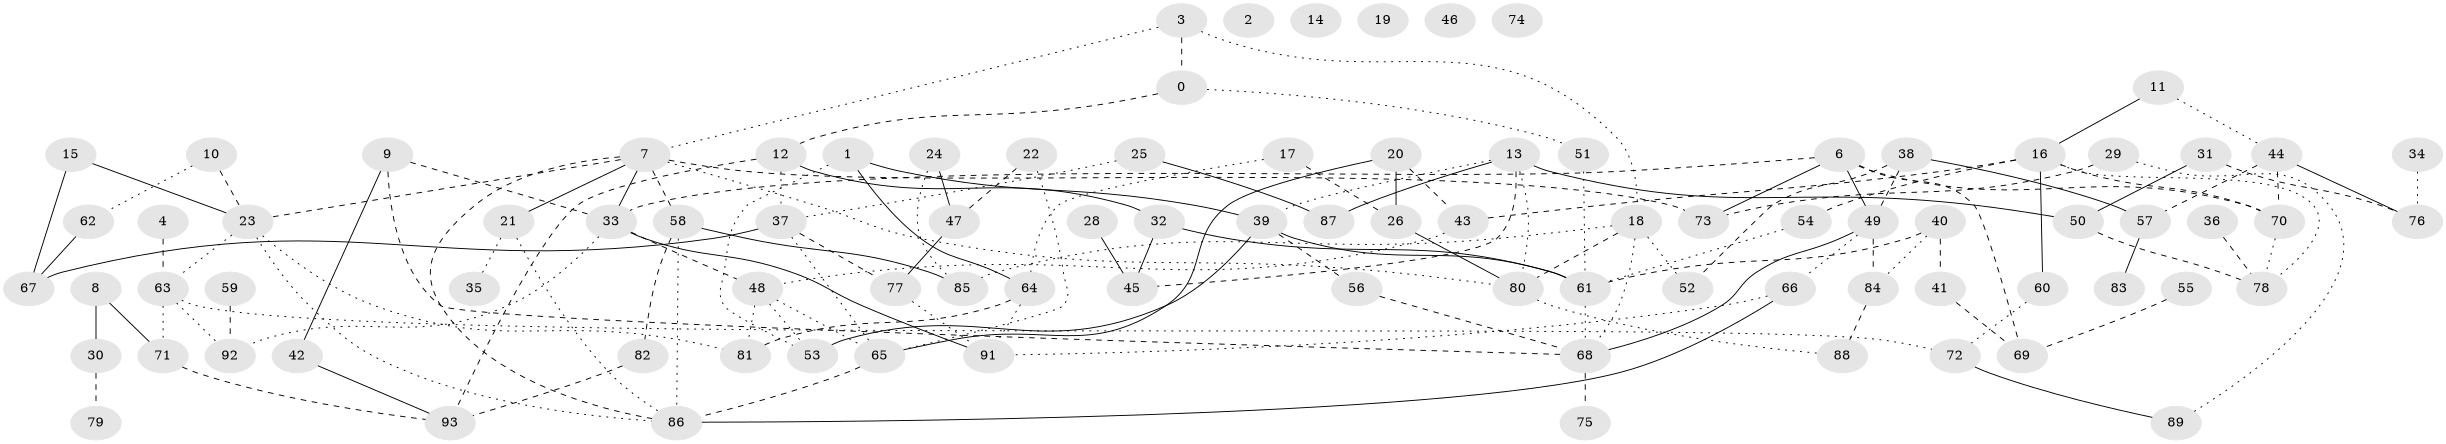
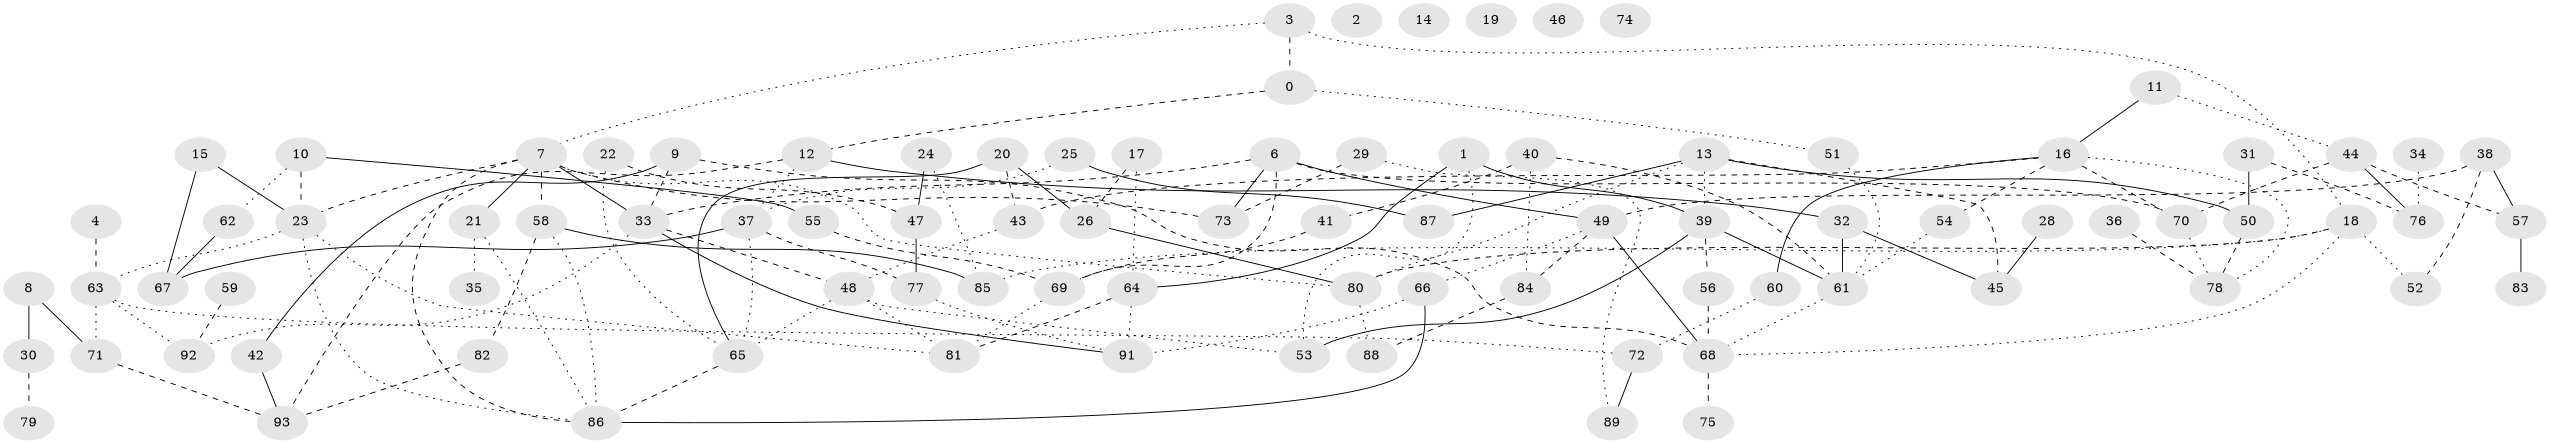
edge "10" -- "55": added
edge "69" -- "81": added
